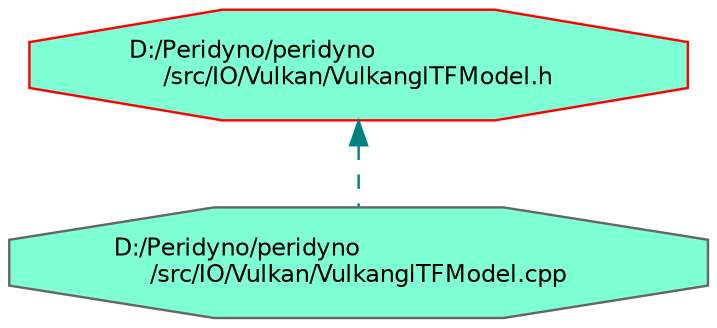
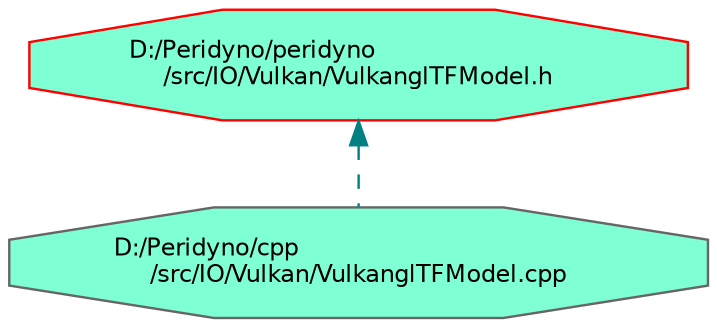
node "D:/Peridyno/peridyno /src/IO/Vulkan/VulkanglTFModel.cpp": label "D:/Peridyno/peridyno /src/IO/Vulkan/VulkanglTFModel.cpp" -> "D:/Peridyno/cpp /src/IO/Vulkan/VulkanglTFModel.cpp"
